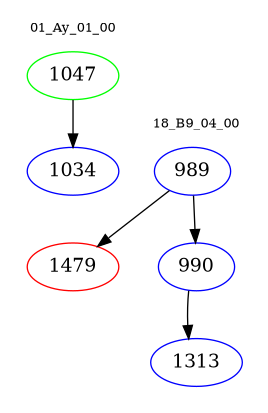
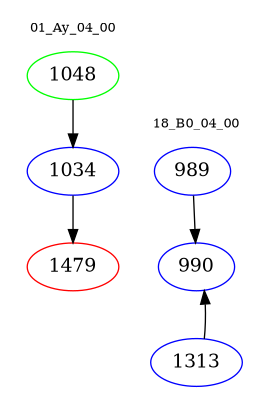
cluster "01_Ay_01_00": label "01_Ay_01_00" -> "01_Ay_04_00"
node "1047": label "1047" -> "1048"
cluster "18_B9_04_00": label "18_B9_04_00" -> "18_B0_04_00"
edge "989" -> "1479": now "1034" -> "1479"
edge "990" -> "1313": reversed
